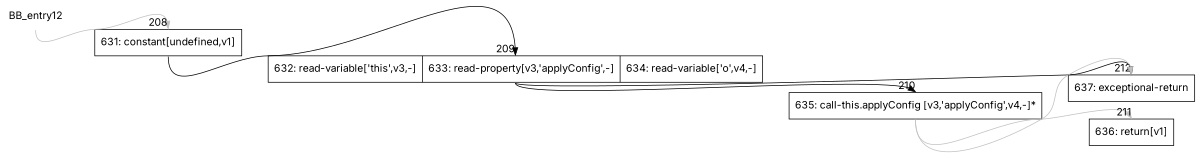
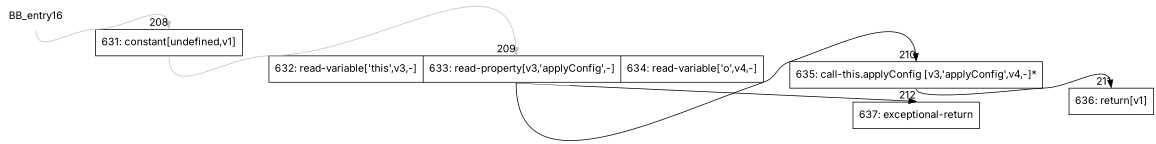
node "BB_entry12": label "BB_entry12" -> "BB_entry16"
edge "631: constant[undefined,v1]" -> "632: read-variable['this',v3,-]": color black -> gray
edge "635: call-this.applyConfig [v3,'applyConfig',v4,-]*" -> "636: return[v1]": color gray -> black
edge "635: call-this.applyConfig [v3,'applyConfig',v4,-]*" -> "637: exceptional-return": removed
